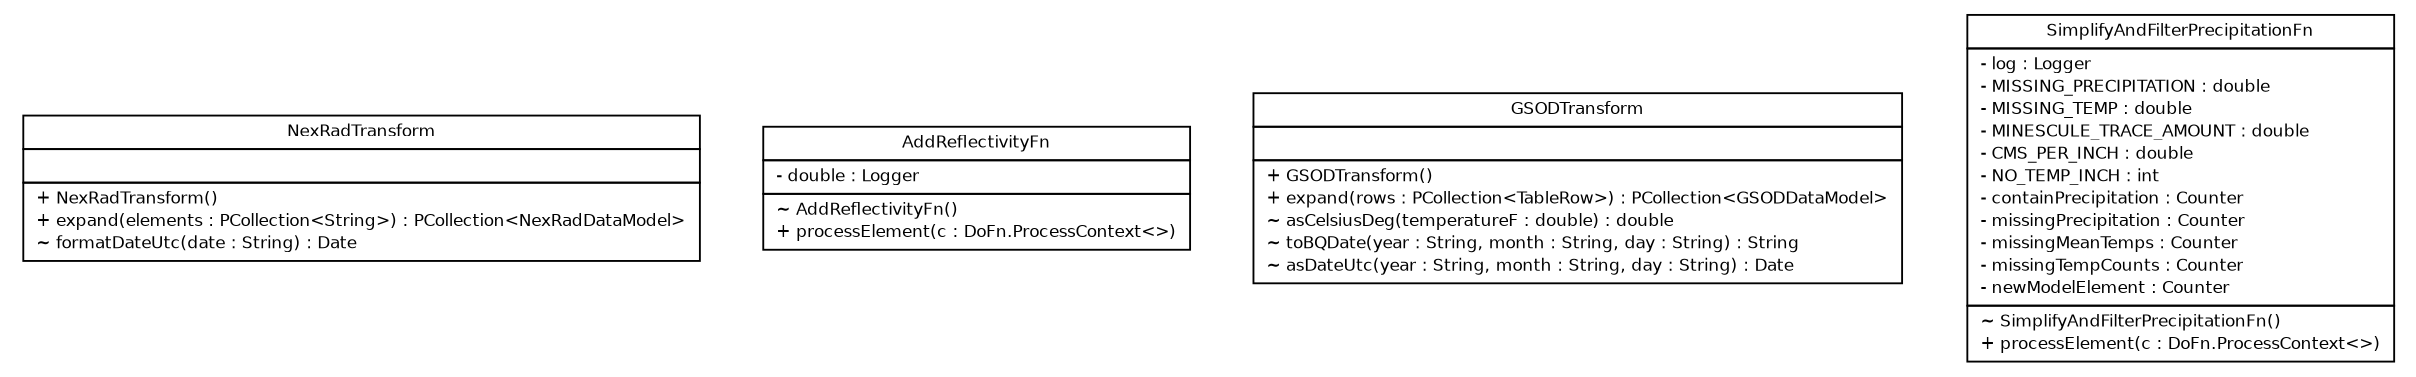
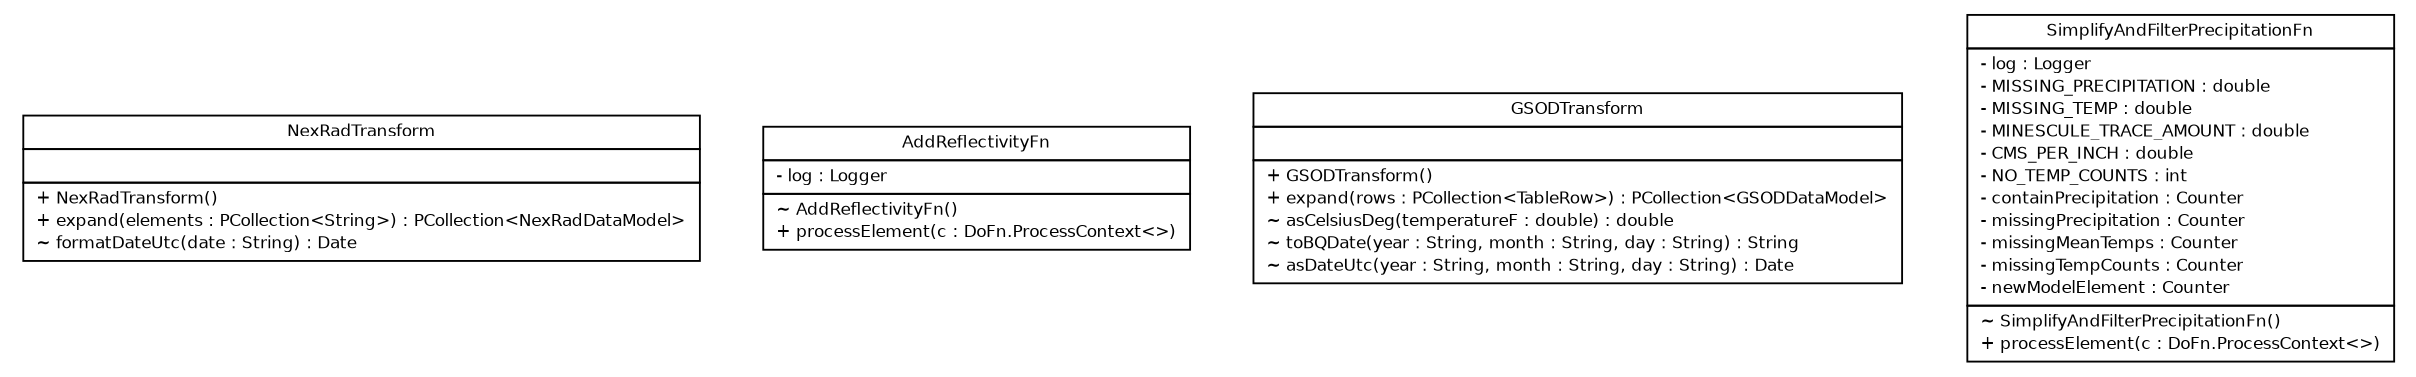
node "AddReflectivityFn": text "- double : Logger" -> "- log : Logger"
node "SimplifyAndFilterPrecipitationFn": text "- NO_TEMP_INCH : int" -> "- NO_TEMP_COUNTS : int"
